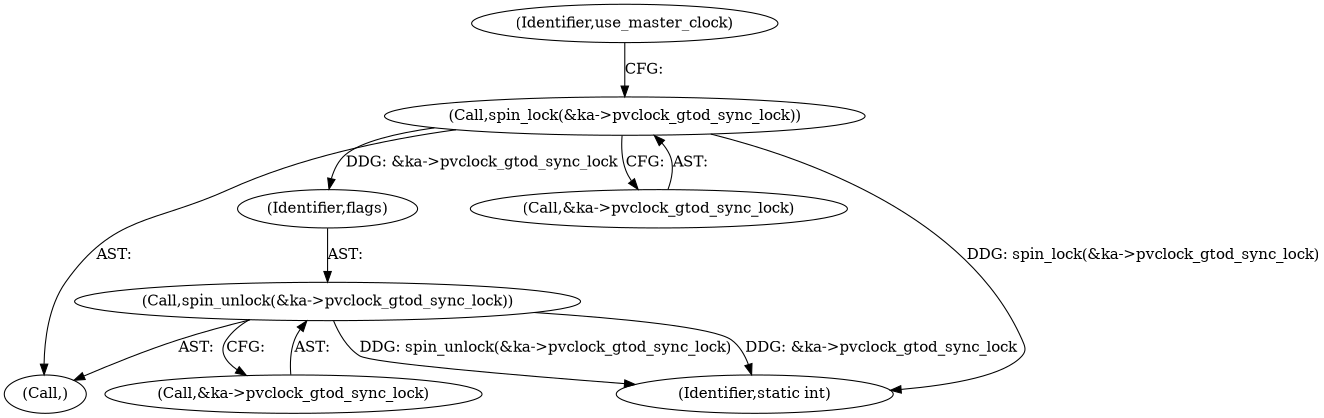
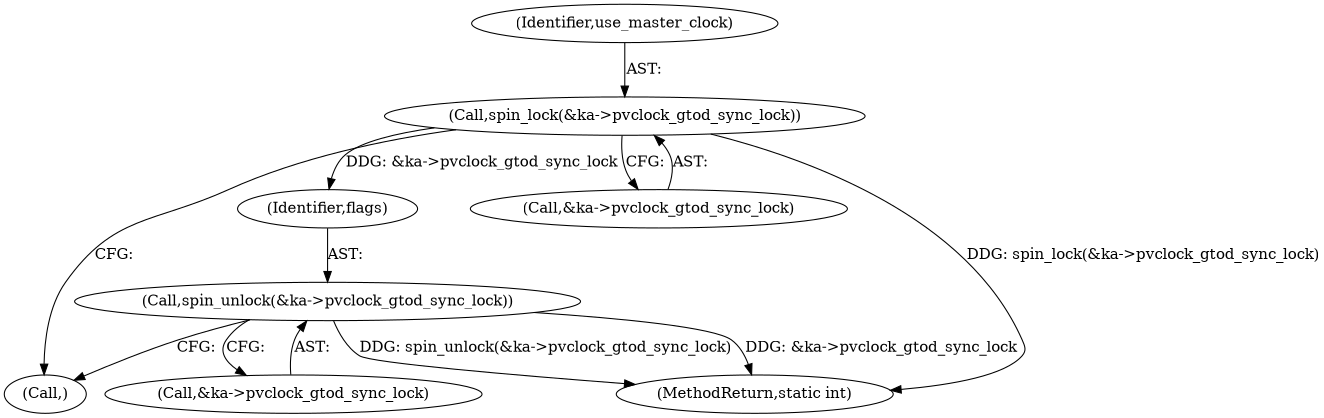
edge "(Identifier,use_master_clock)" -> "(Call,spin_lock(&ka->pvclock_gtod_sync_lock))": label "CFG: " -> "AST: "
edge "(Call,spin_lock(&ka->pvclock_gtod_sync_lock))" -> "(Call,)": label "AST: " -> "CFG: "
edge "(Call,spin_unlock(&ka->pvclock_gtod_sync_lock))" -> "(Call,)": label "AST: " -> "CFG: "
node "(Identifier,static int)": label "(Identifier,static int)" -> "(MethodReturn,static int)"
